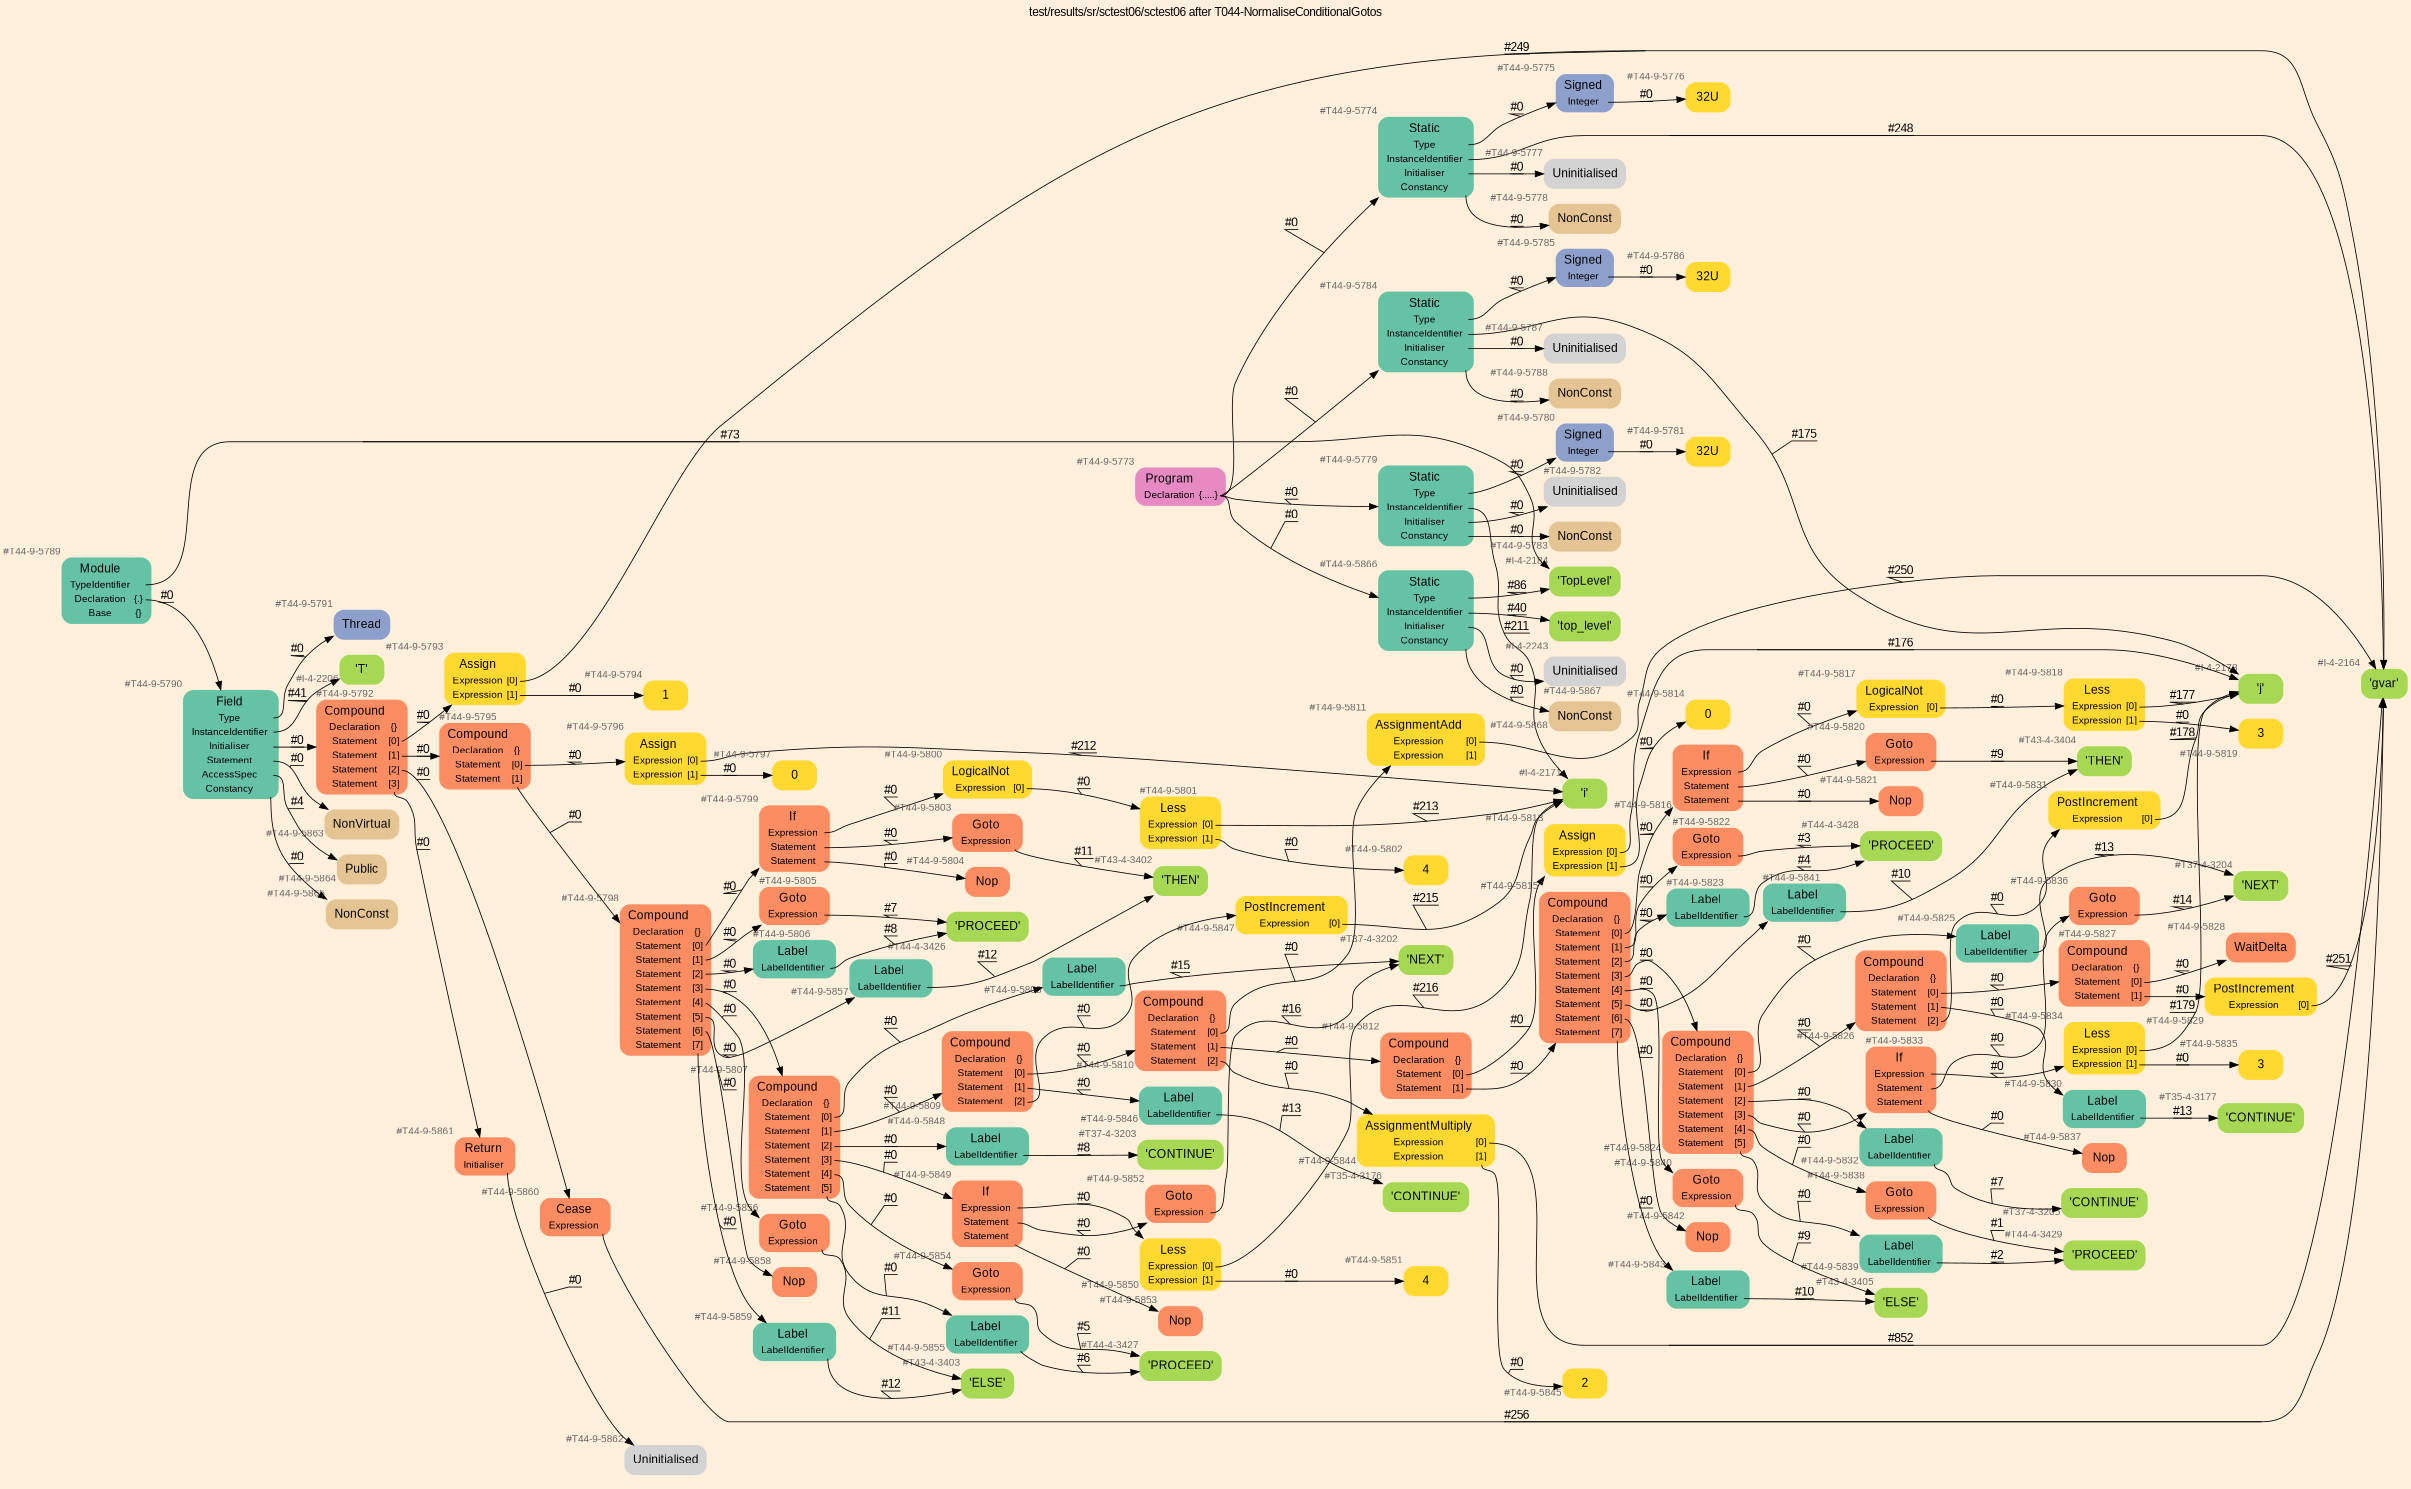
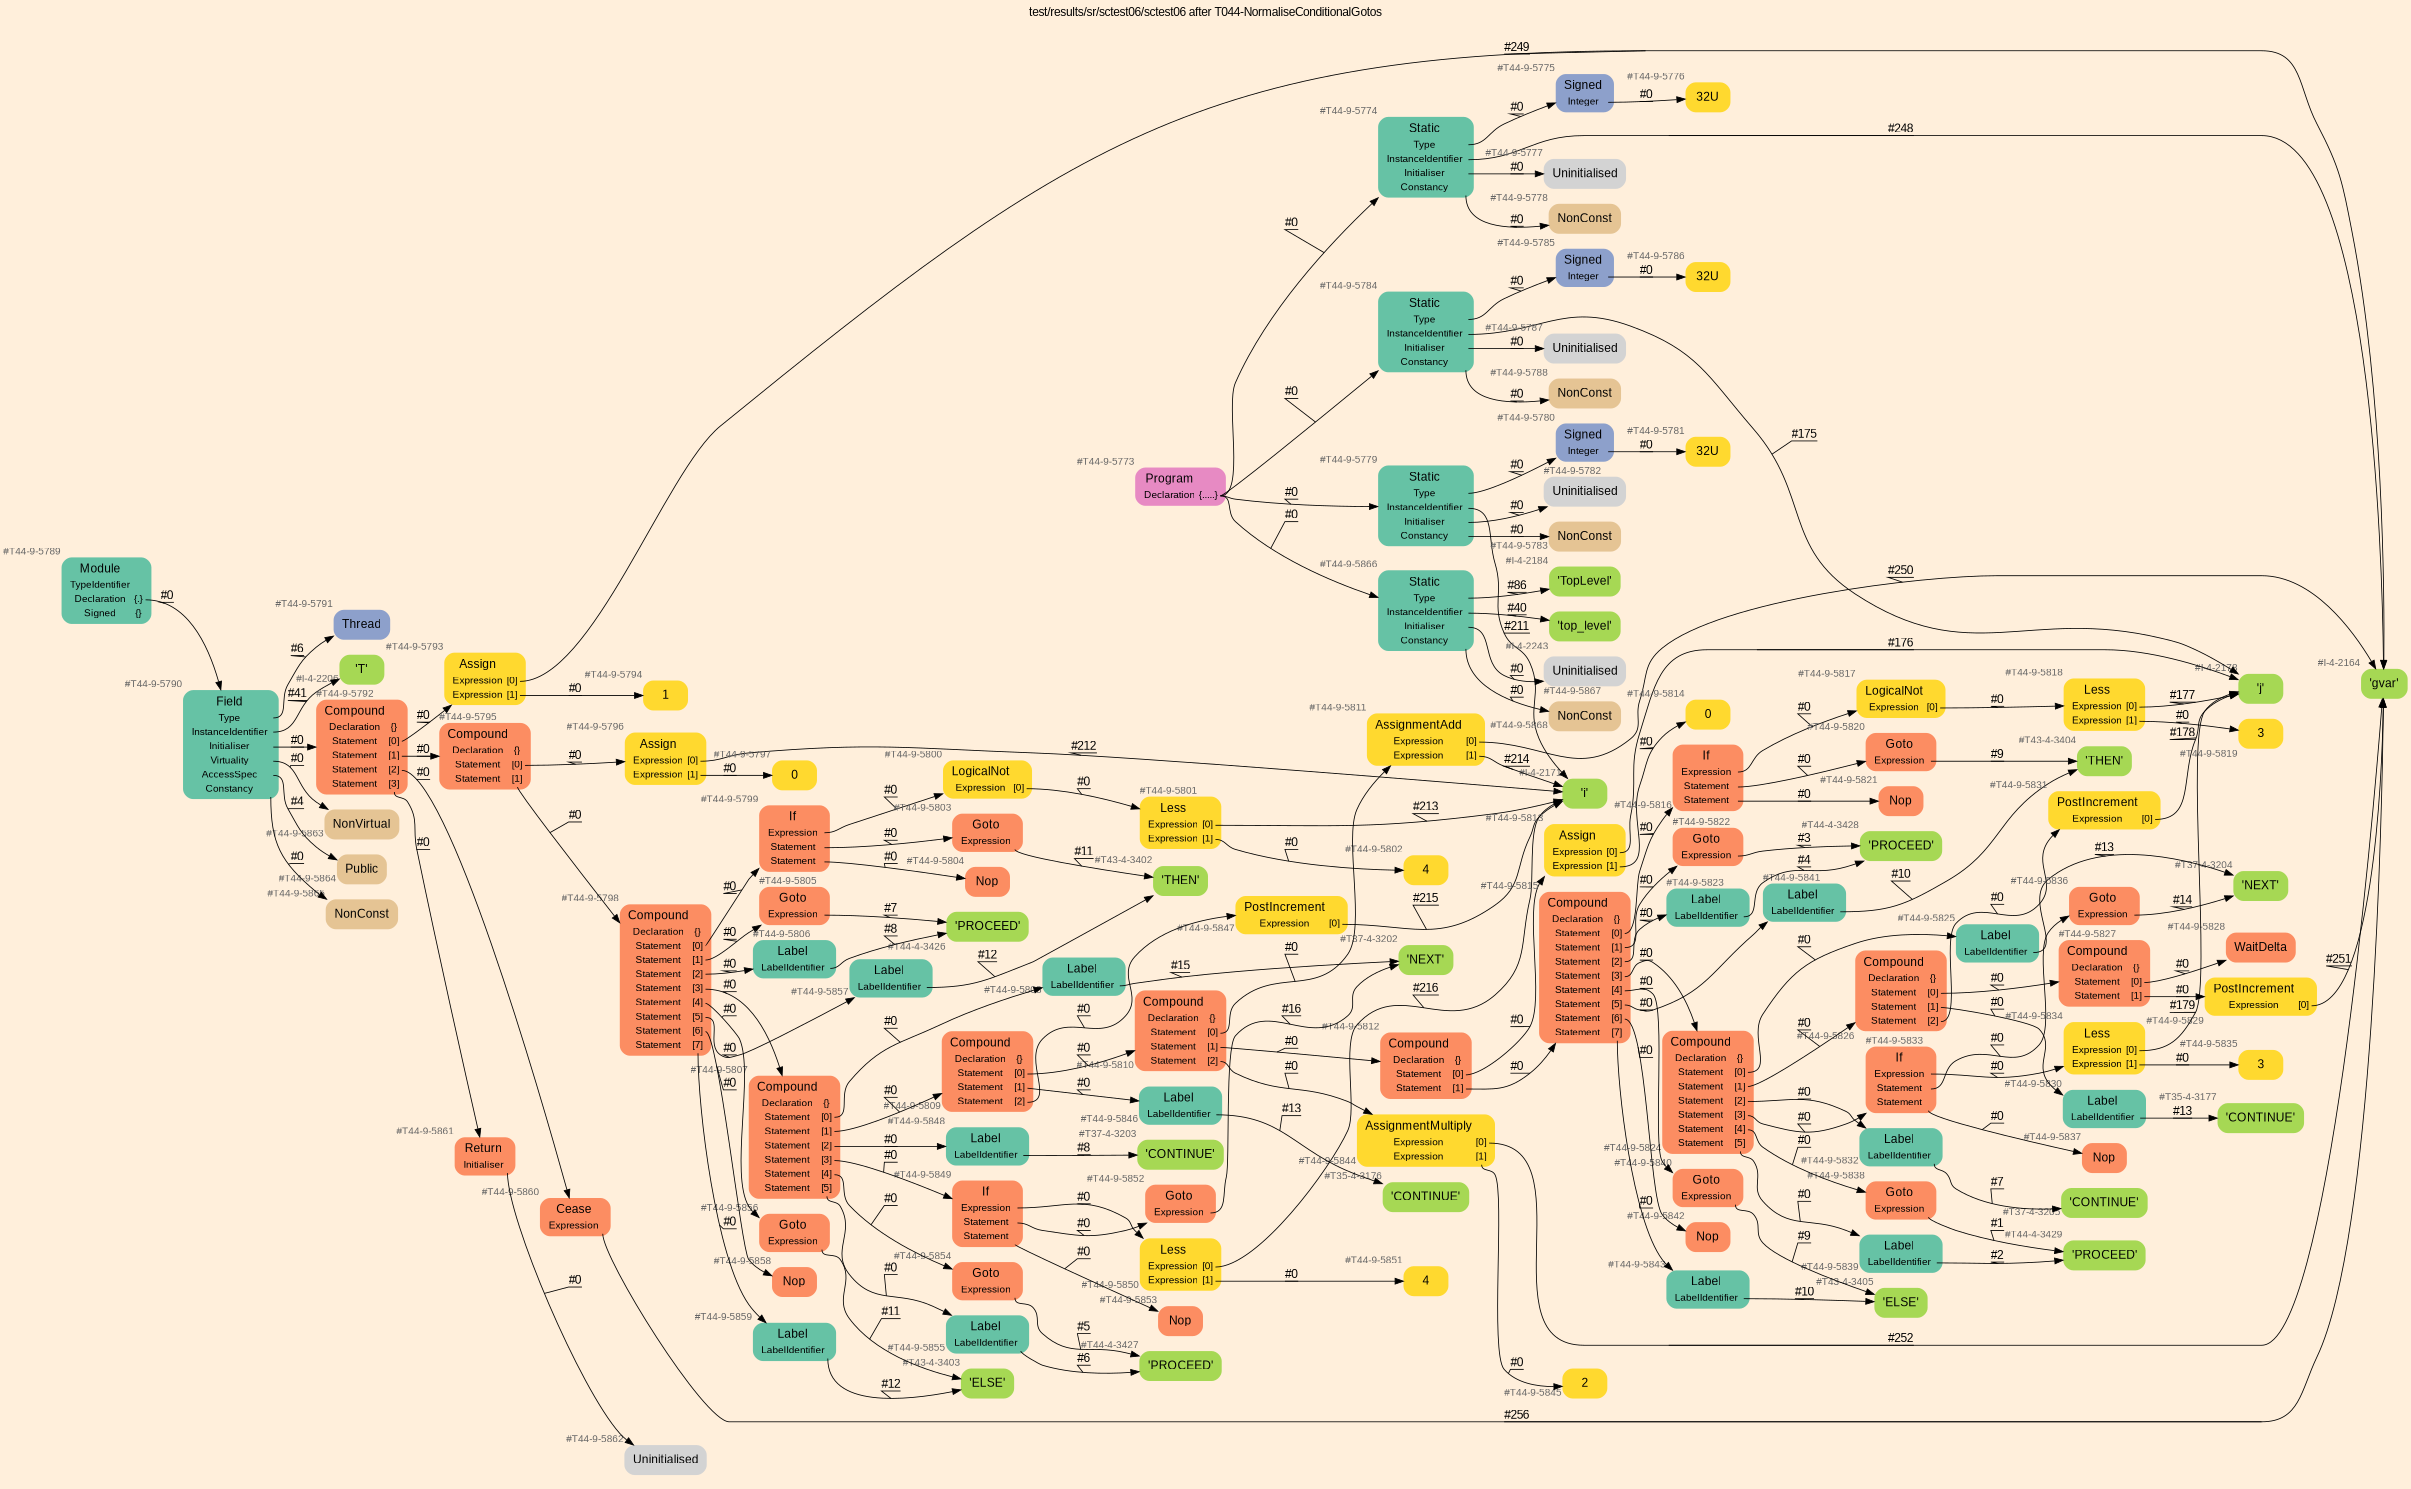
edge "Module" -> "'TopLevel'": removed, label "#73"
node "Module": text "Base" -> "Signed"
edge "Field" -> "Thread": label "#0" -> "#6"
node "Field": text "Statement" -> "Virtuality"
edge "AssignmentAdd" -> "'i'": added, label "#214"
edge "AssignmentMultiply" -> "'gvar'": label "#852" -> "#252"
